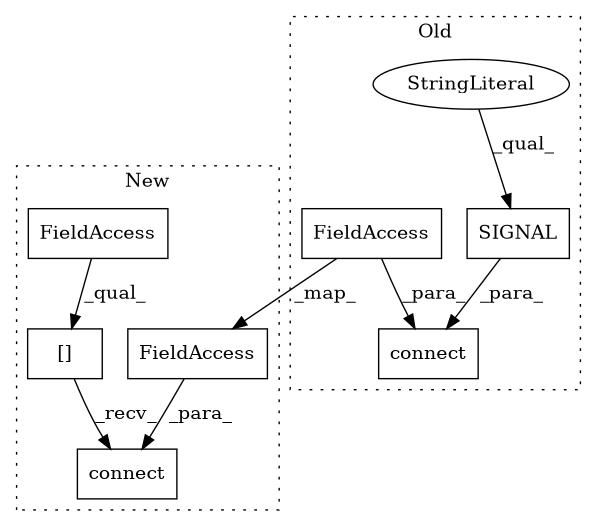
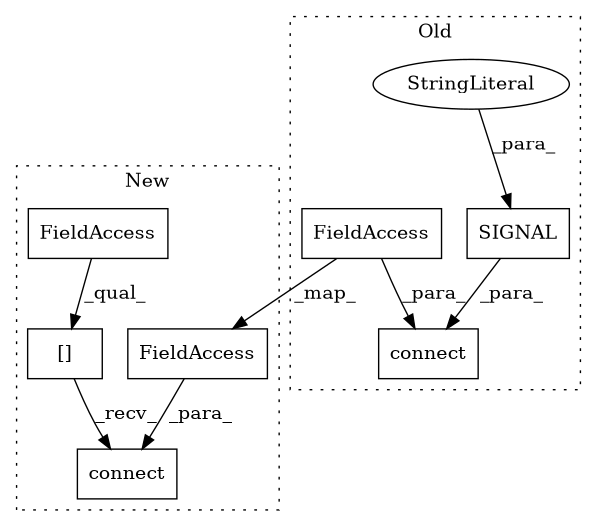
edge "StringLiteral" -> "SIGNAL": label "_qual_" -> "_para_"
